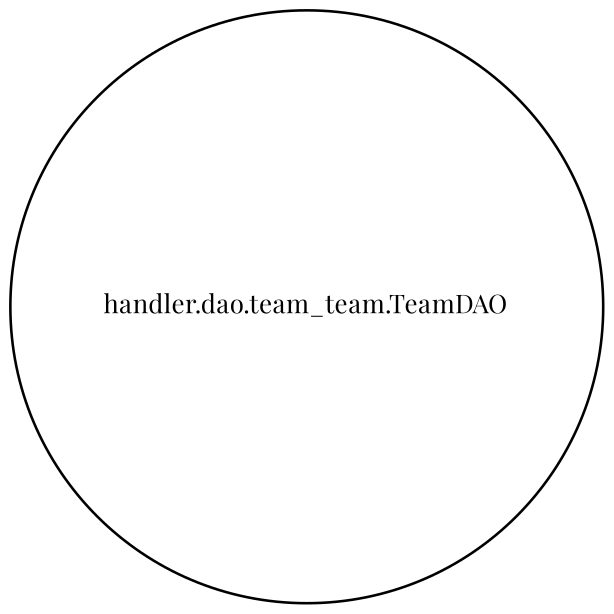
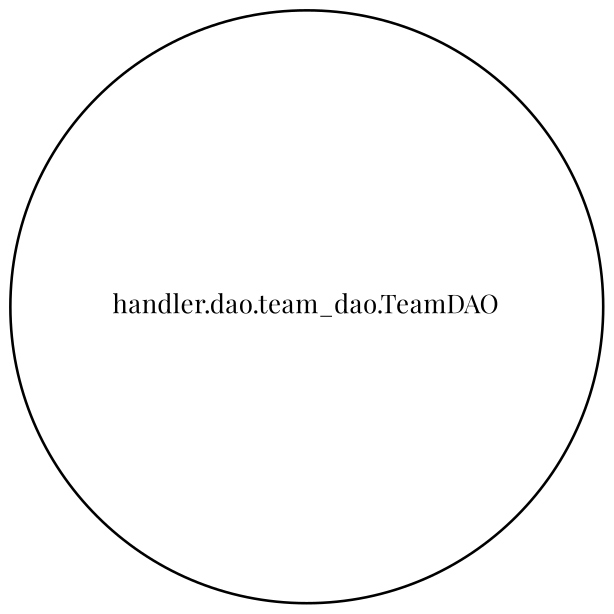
node "handler.dao.team_team.TeamDAO": label "handler.dao.team_team.TeamDAO" -> "handler.dao.team_dao.TeamDAO"
